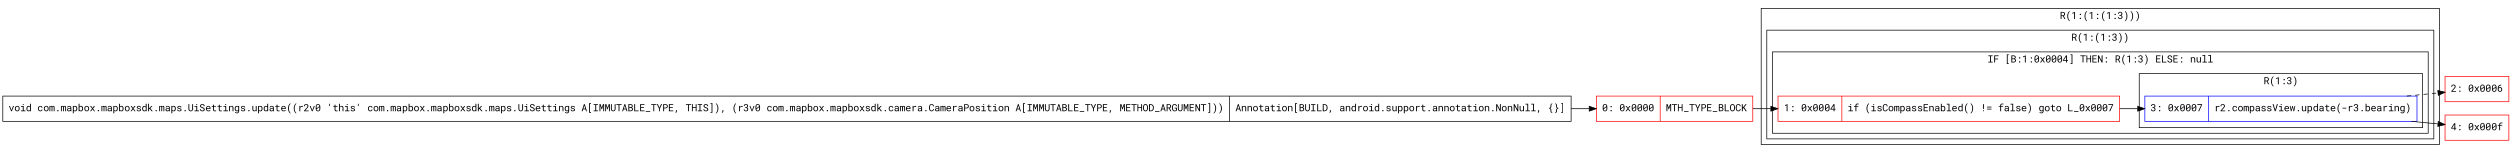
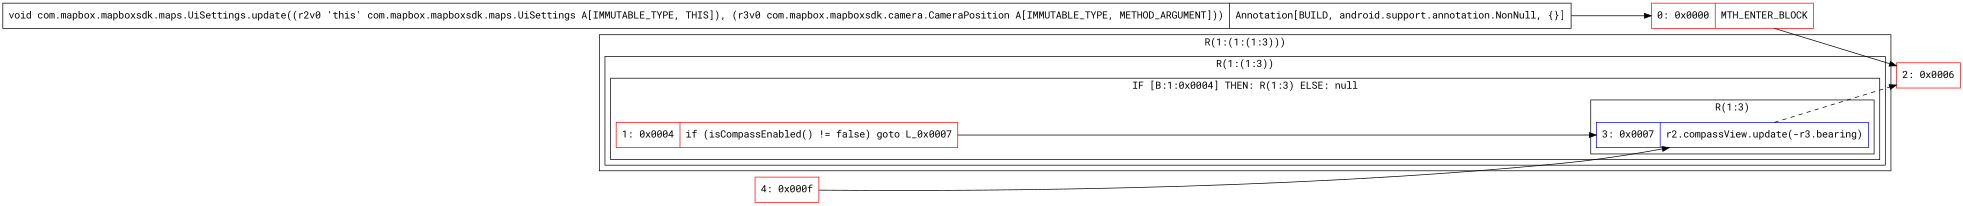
node "0: 0x0000": text "MTH_TYPE_BLOCK" -> "MTH_ENTER_BLOCK"
edge "0: 0x0000" -> "1: 0x0004": now "0: 0x0000" -> "2: 0x0006"
edge "3: 0x0007" -> "4: 0x000f": reversed
